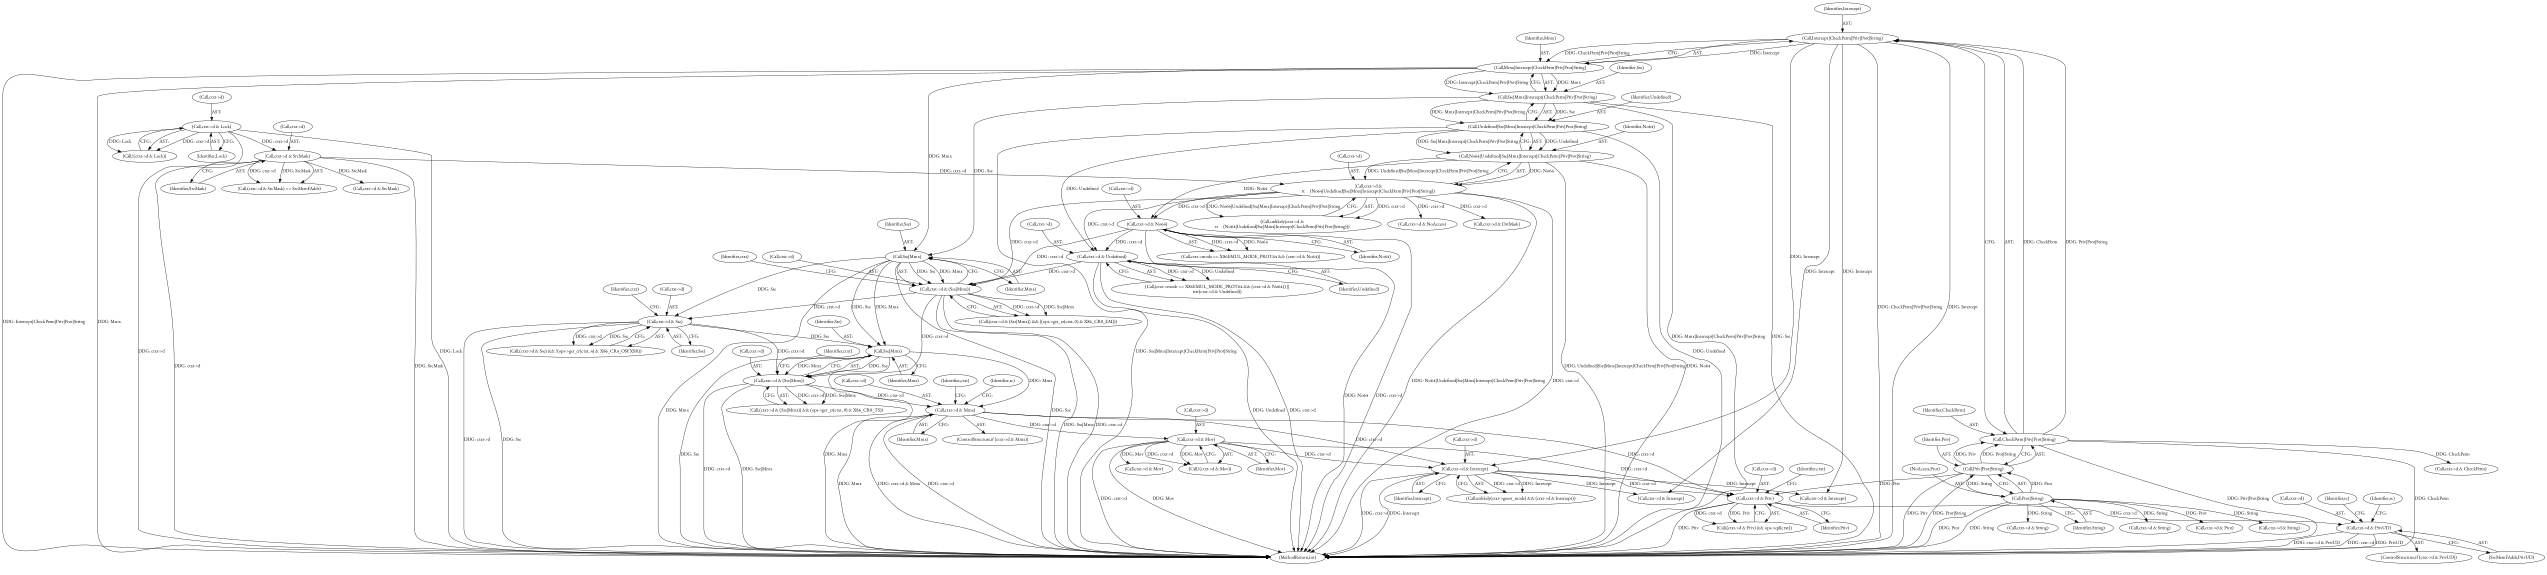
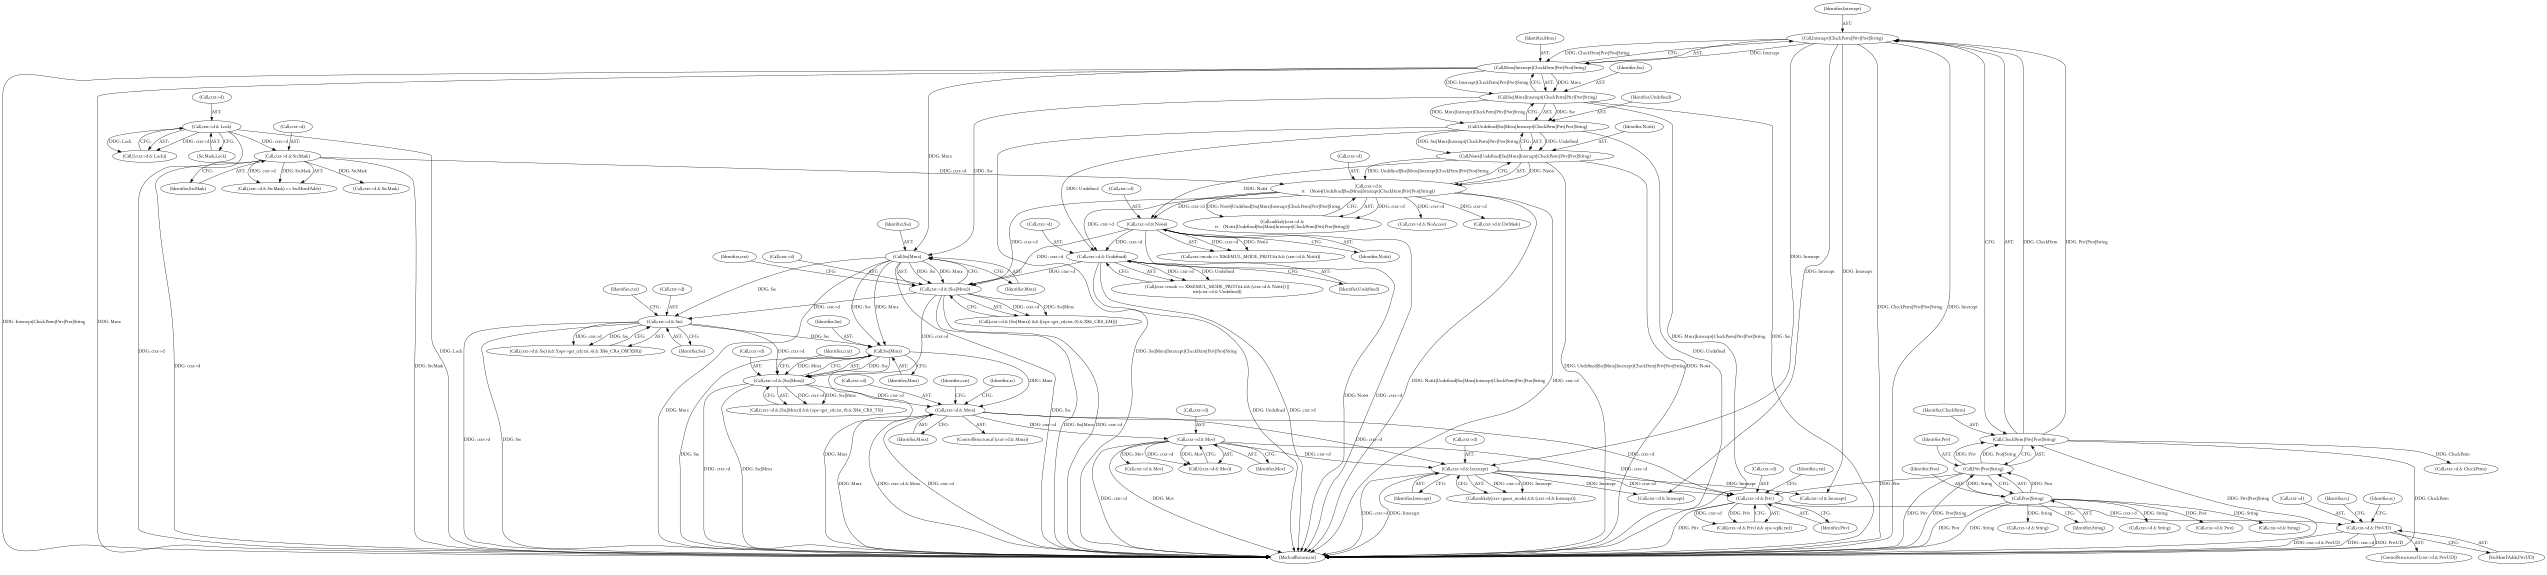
node "(Identifier,Lock)": label "(Identifier,Lock)" -> "(SrcMask,Lock)"
node "(NoAccess,Prot)": label "(NoAccess,Prot)" -> "(Identifier,Prot)"
